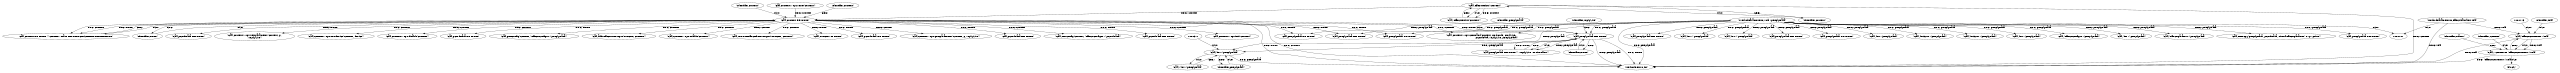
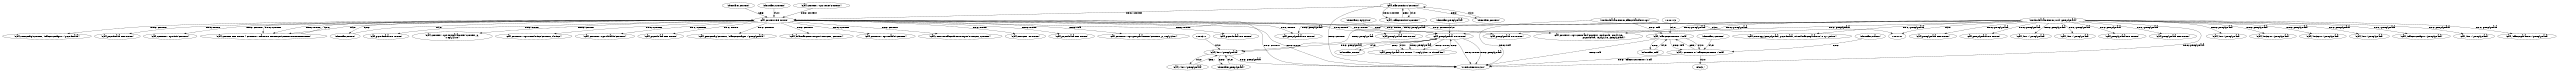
node "(MethodParameterIn,effect_handle_t self)": label "(MethodParameterIn,effect_handle_t self)" -> "(MethodParameterIn,effect_handle_t ops)"
edge "(Call,context == NULL)" -> "(Call,context->ops.get_parameter(context, p, replySize))": label "DDG: context" -> "DDG: self"
edge "(Call,(effect_context_t *)self)" -> "(Identifier,self)": added, label "CFG:"
